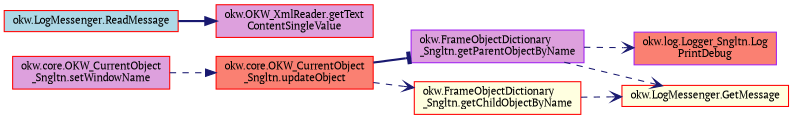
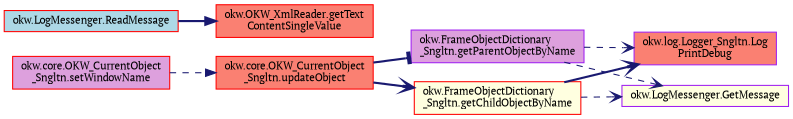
node "okw.OKW_XmlReader.getText ContentSingleValue": fillcolor plum -> salmon
edge "okw.FrameObjectDictionary _Sngltn.getChildObjectByName" -> "okw.log.Logger_Sngltn.Log PrintDebug": added
edge "okw.core.OKW_CurrentObject _Sngltn.updateObject" -> "okw.FrameObjectDictionary _Sngltn.getChildObjectByName": style dashed -> bold
node "okw.LogMessenger.GetMessage": color red -> purple
